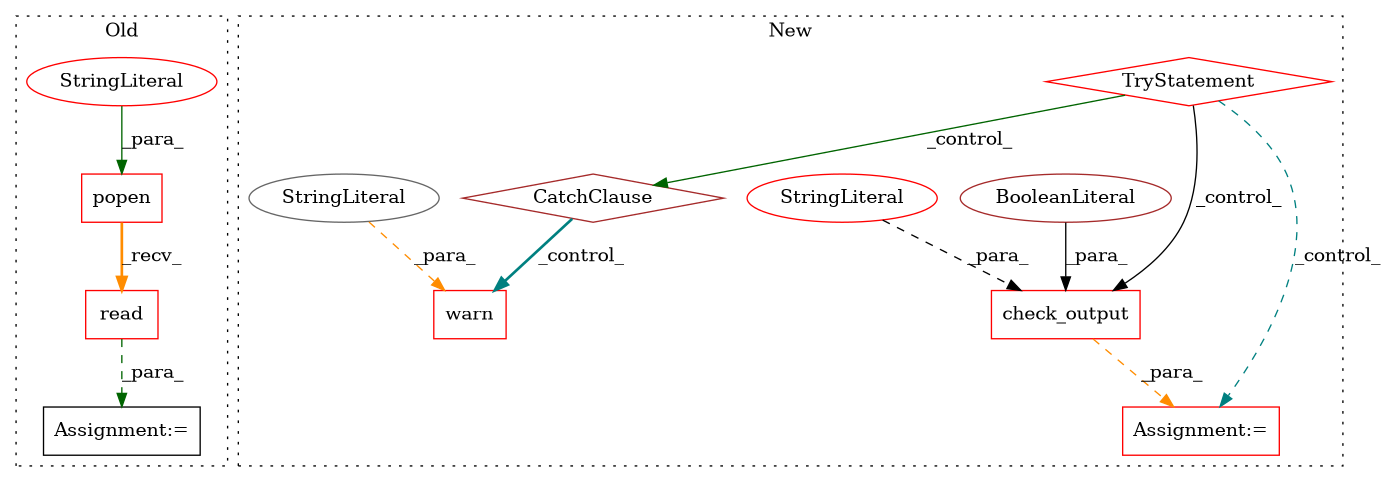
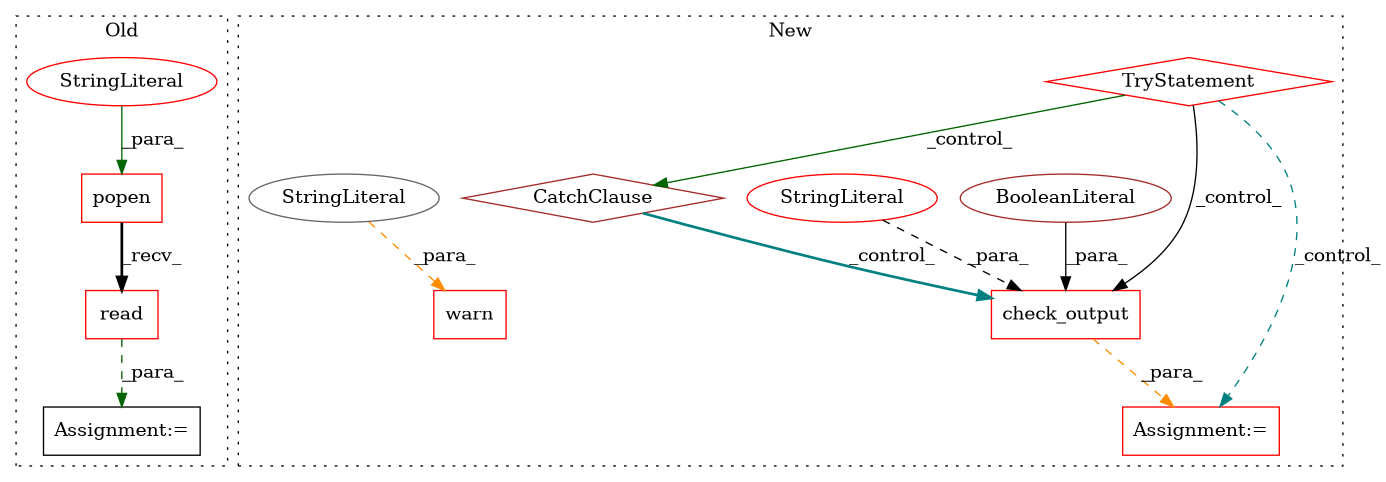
edge "popen" -> "read": color darkorange -> black
edge "CatchClause" -> "warn": now "CatchClause" -> "check_output"
